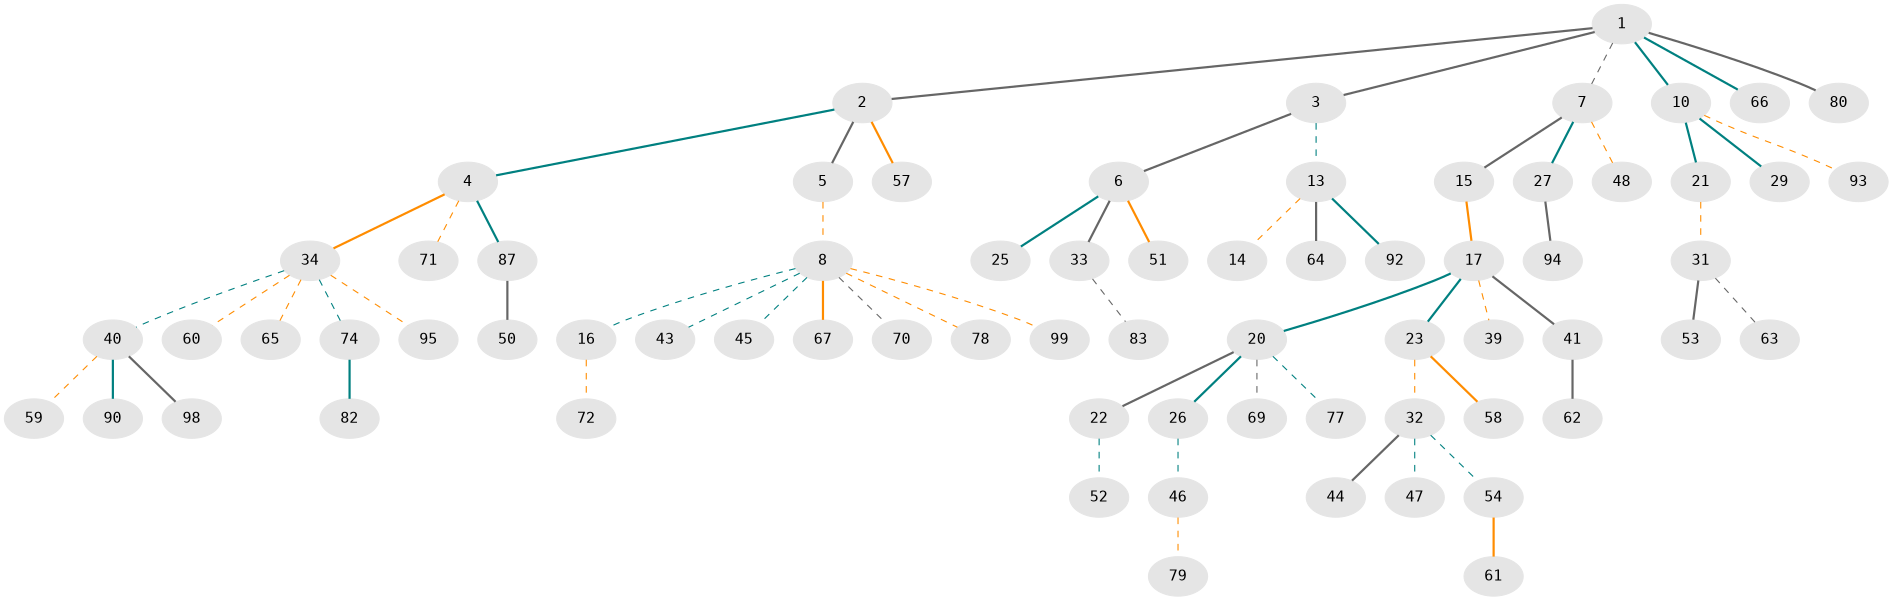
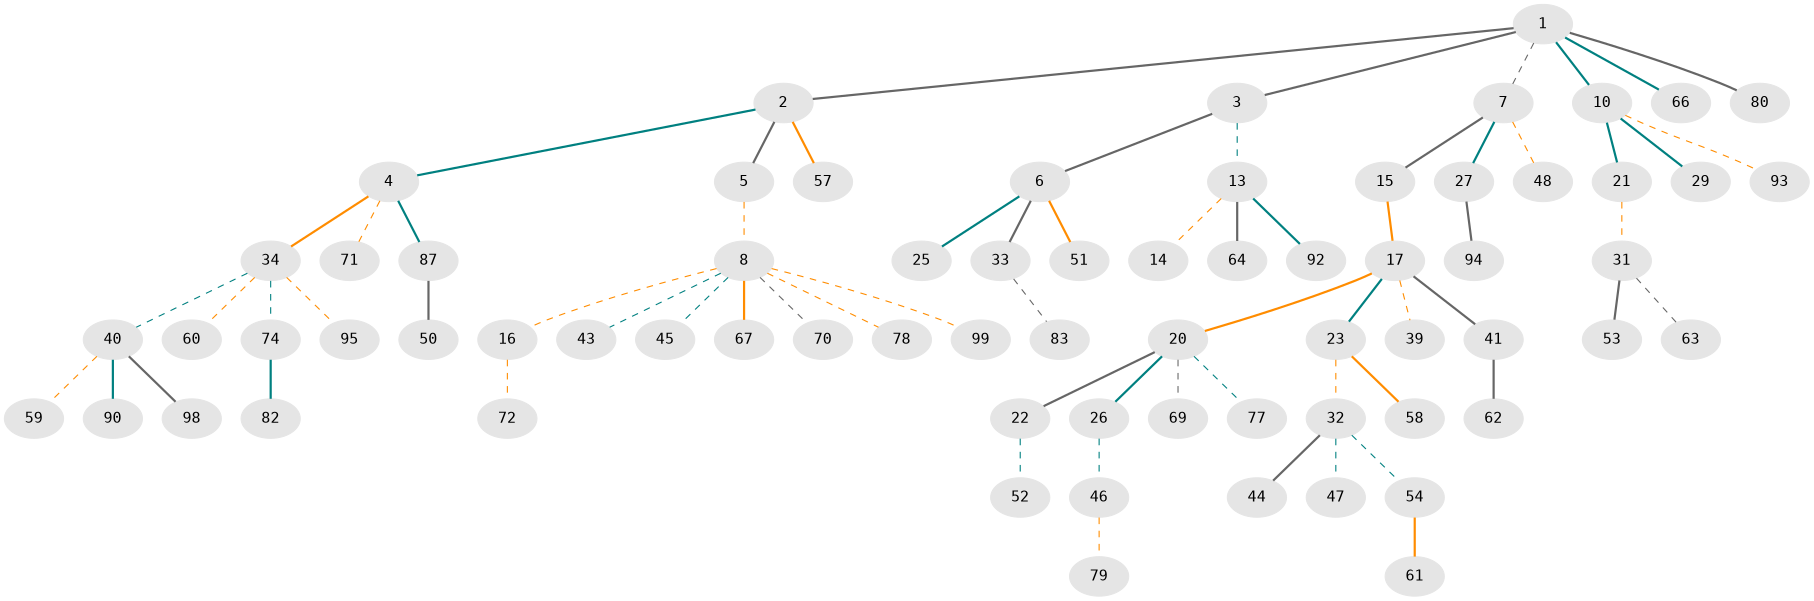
edge "8" -- "16": color teal -> darkorange
edge "17" -- "20": color teal -> darkorange
node "65": removed
